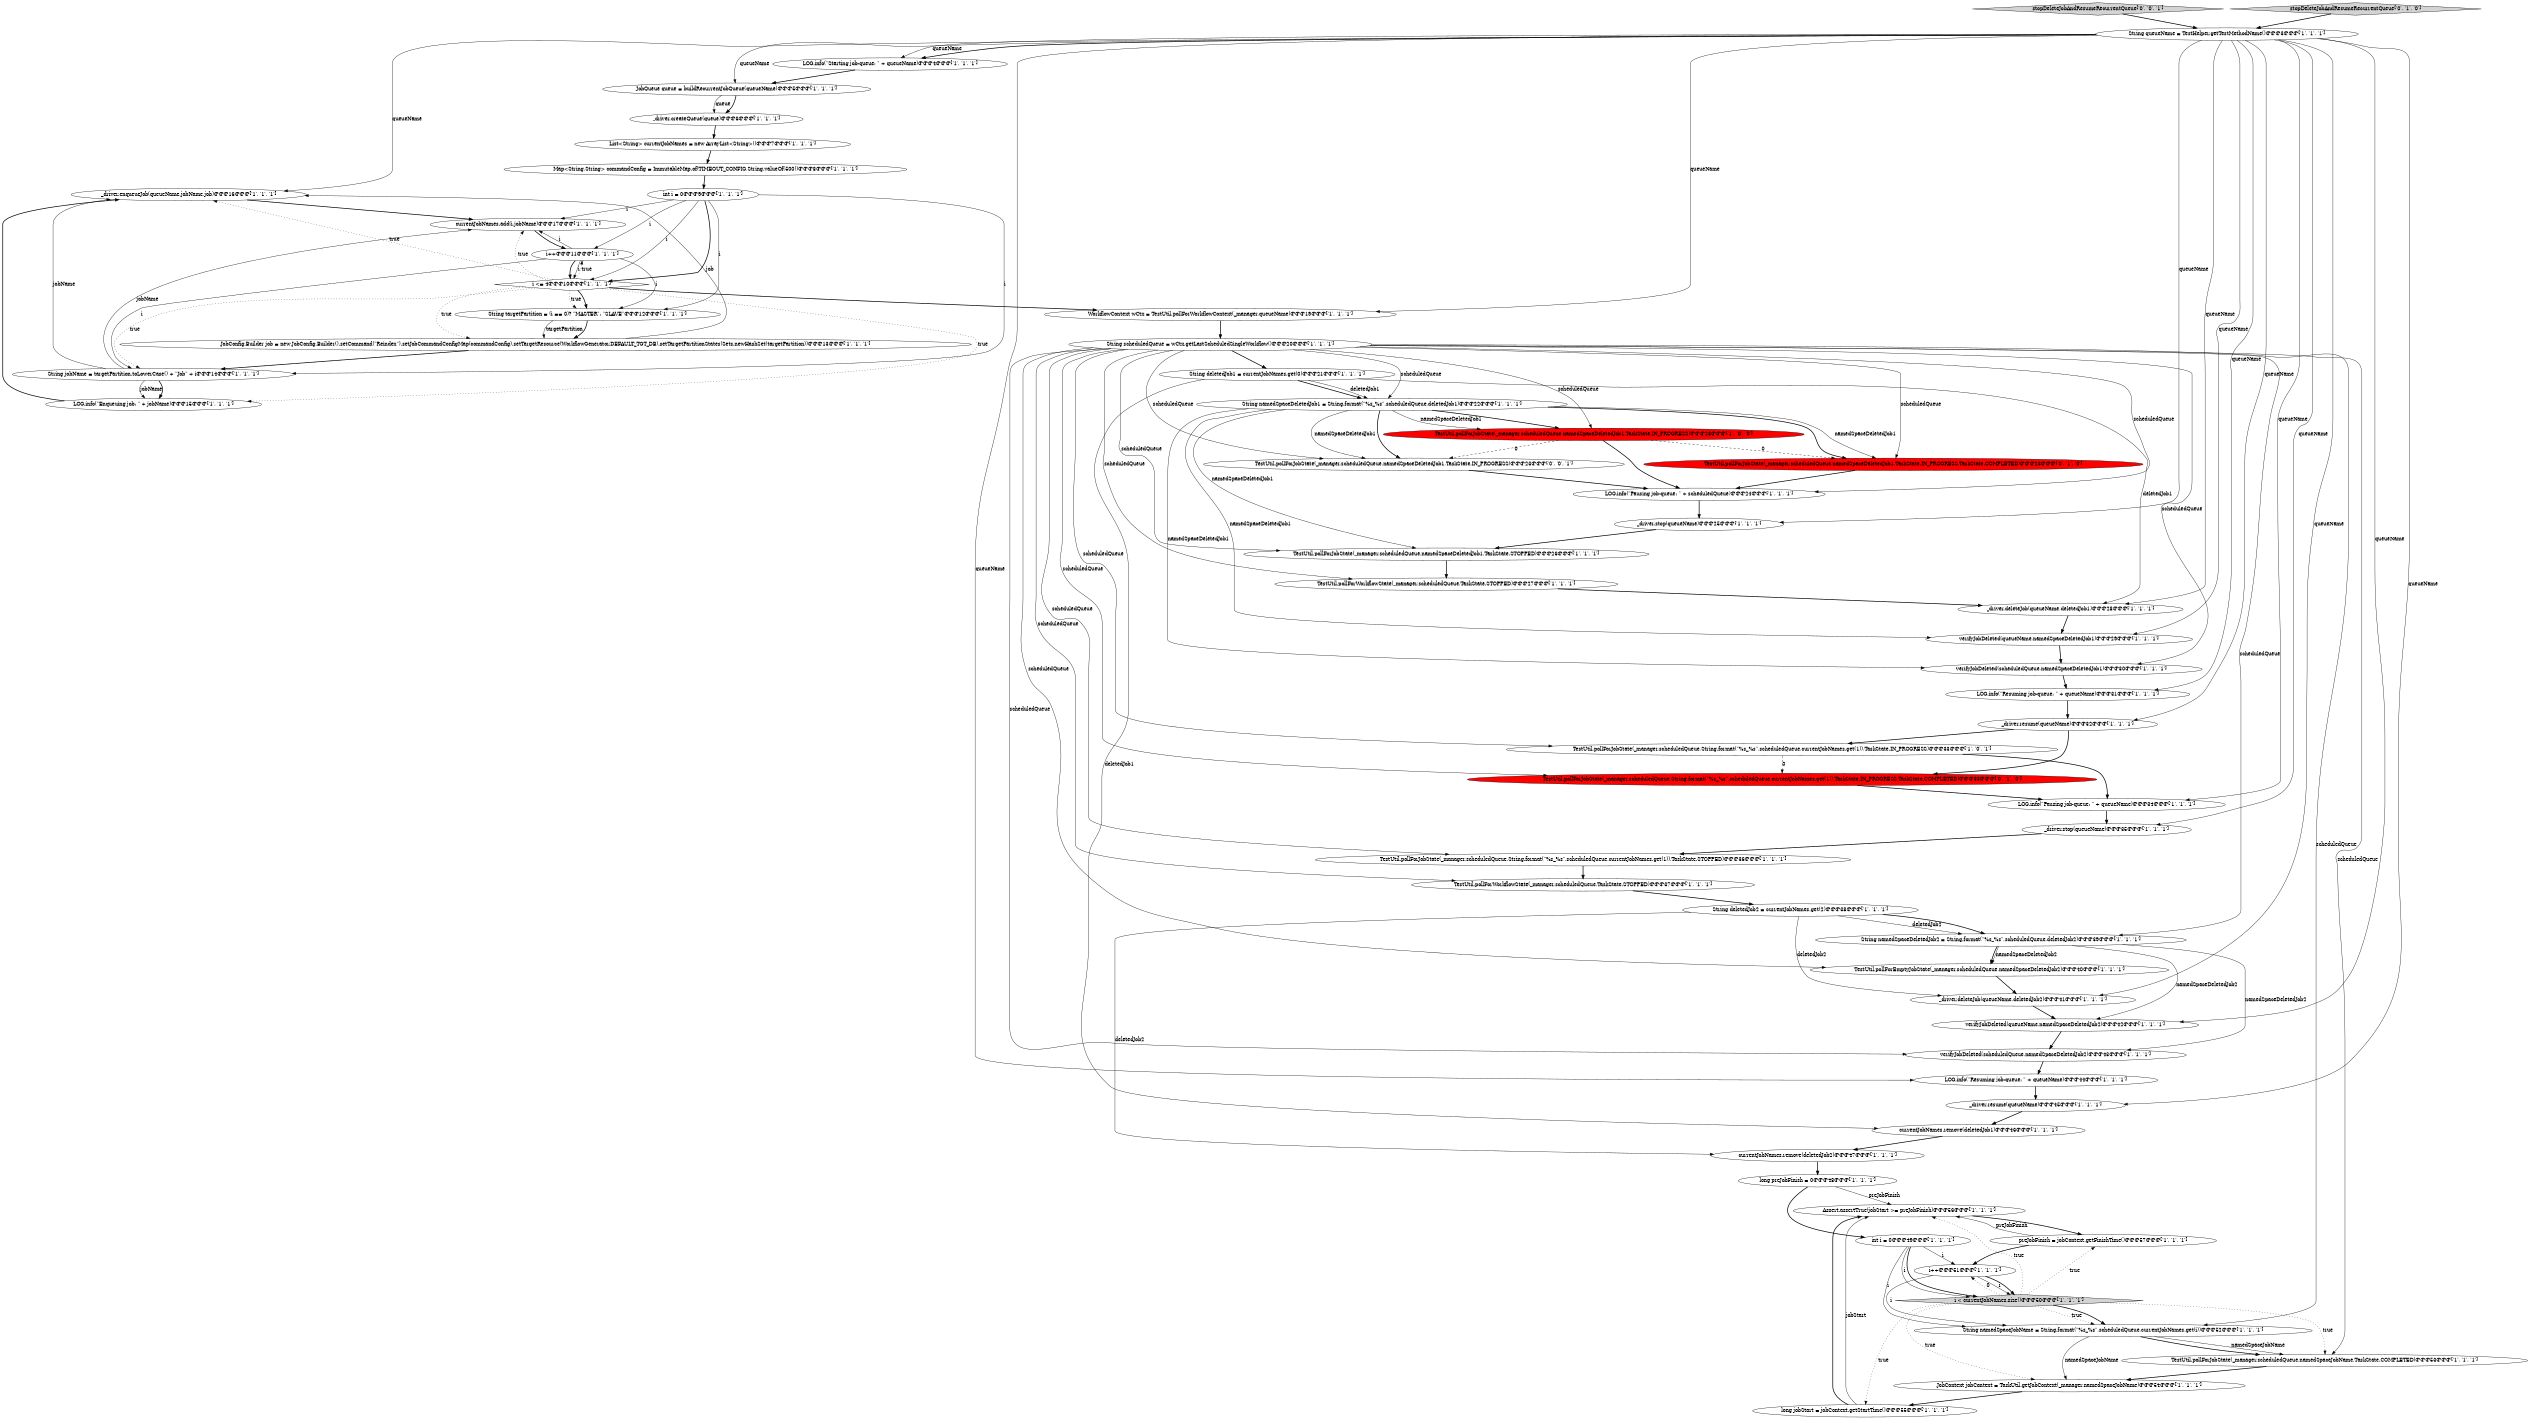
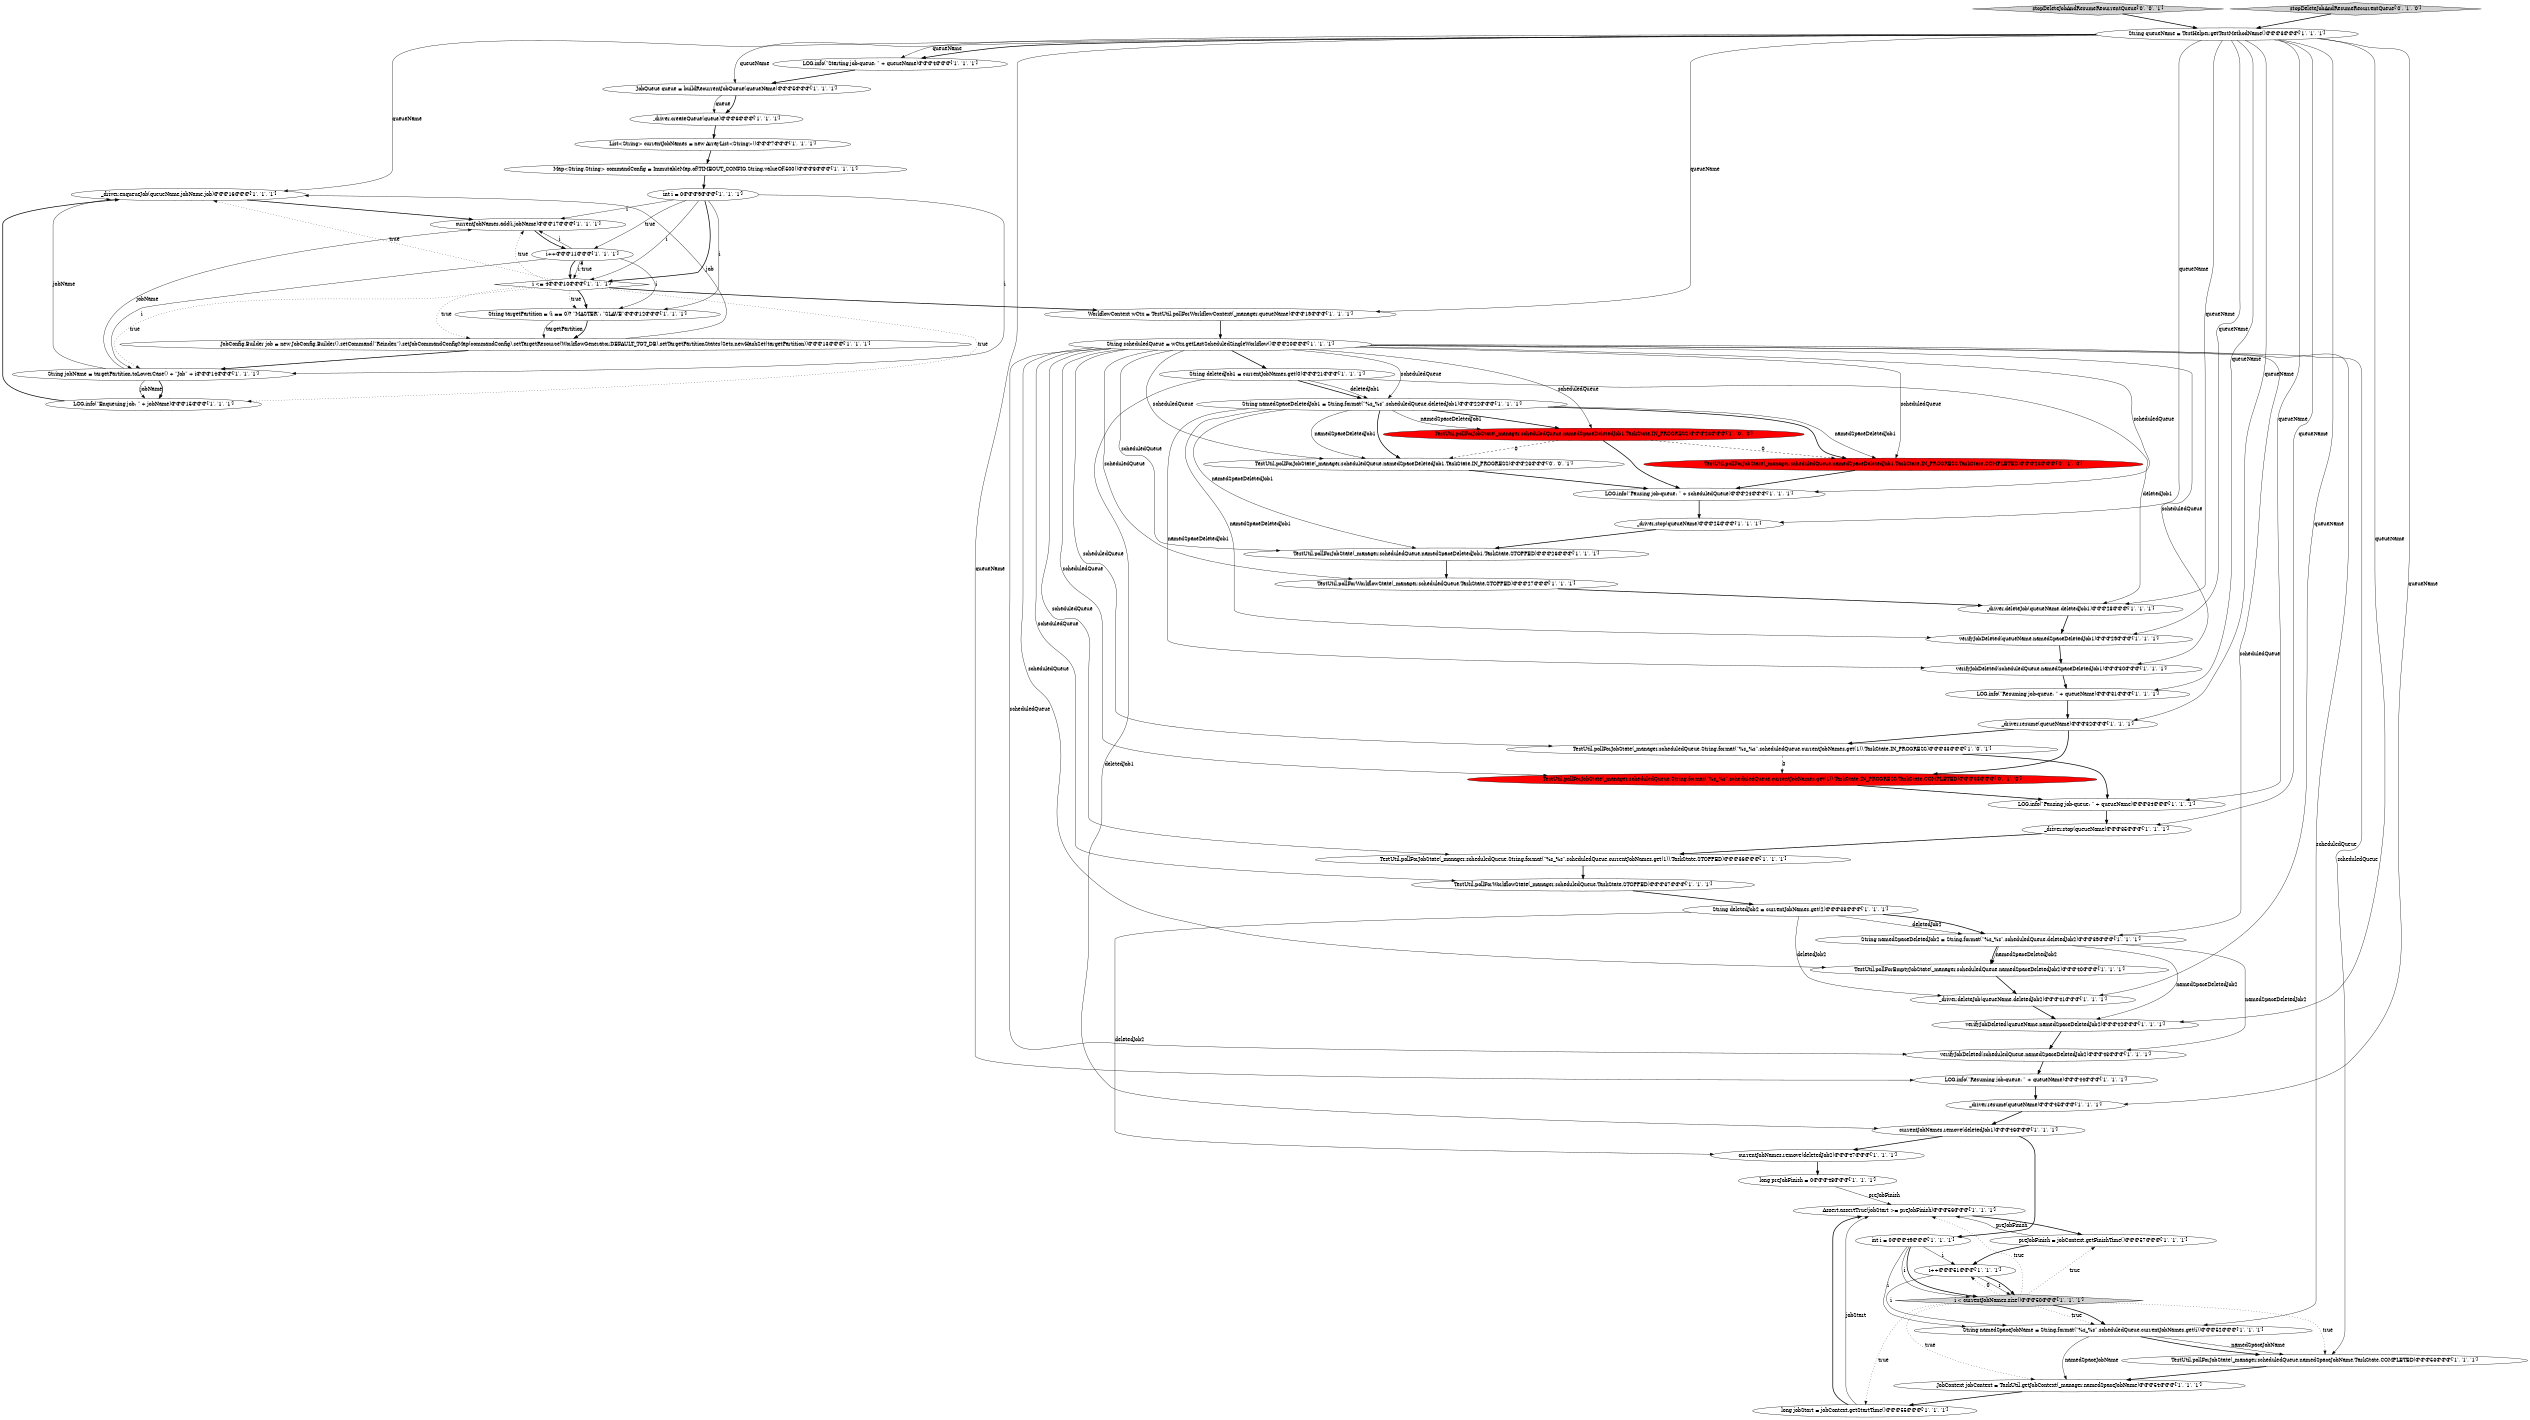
edge "int i = 0@@@9@@@['1', '1', '1']" -> "i++@@@11@@@['1', '1', '1']": label "i" -> "true"
edge "long preJobFinish = 0@@@48@@@['1', '1', '1']" -> "int i = 0@@@49@@@['1', '1', '1']": now "currentJobNames.remove(deletedJob1)@@@46@@@['1', '1', '1']" -> "int i = 0@@@49@@@['1', '1', '1']"
